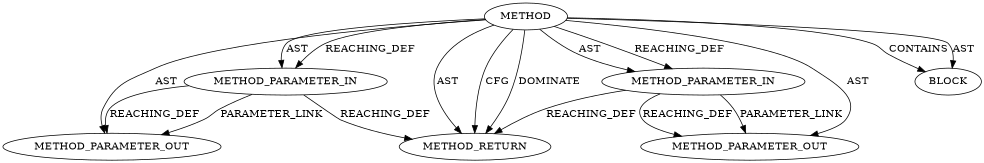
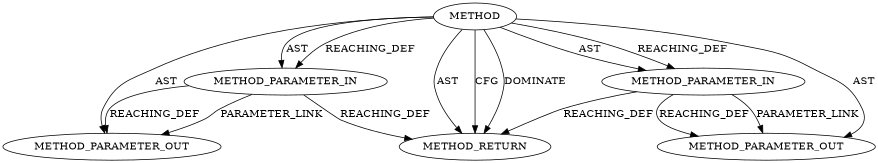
node "BLOCK": removed
